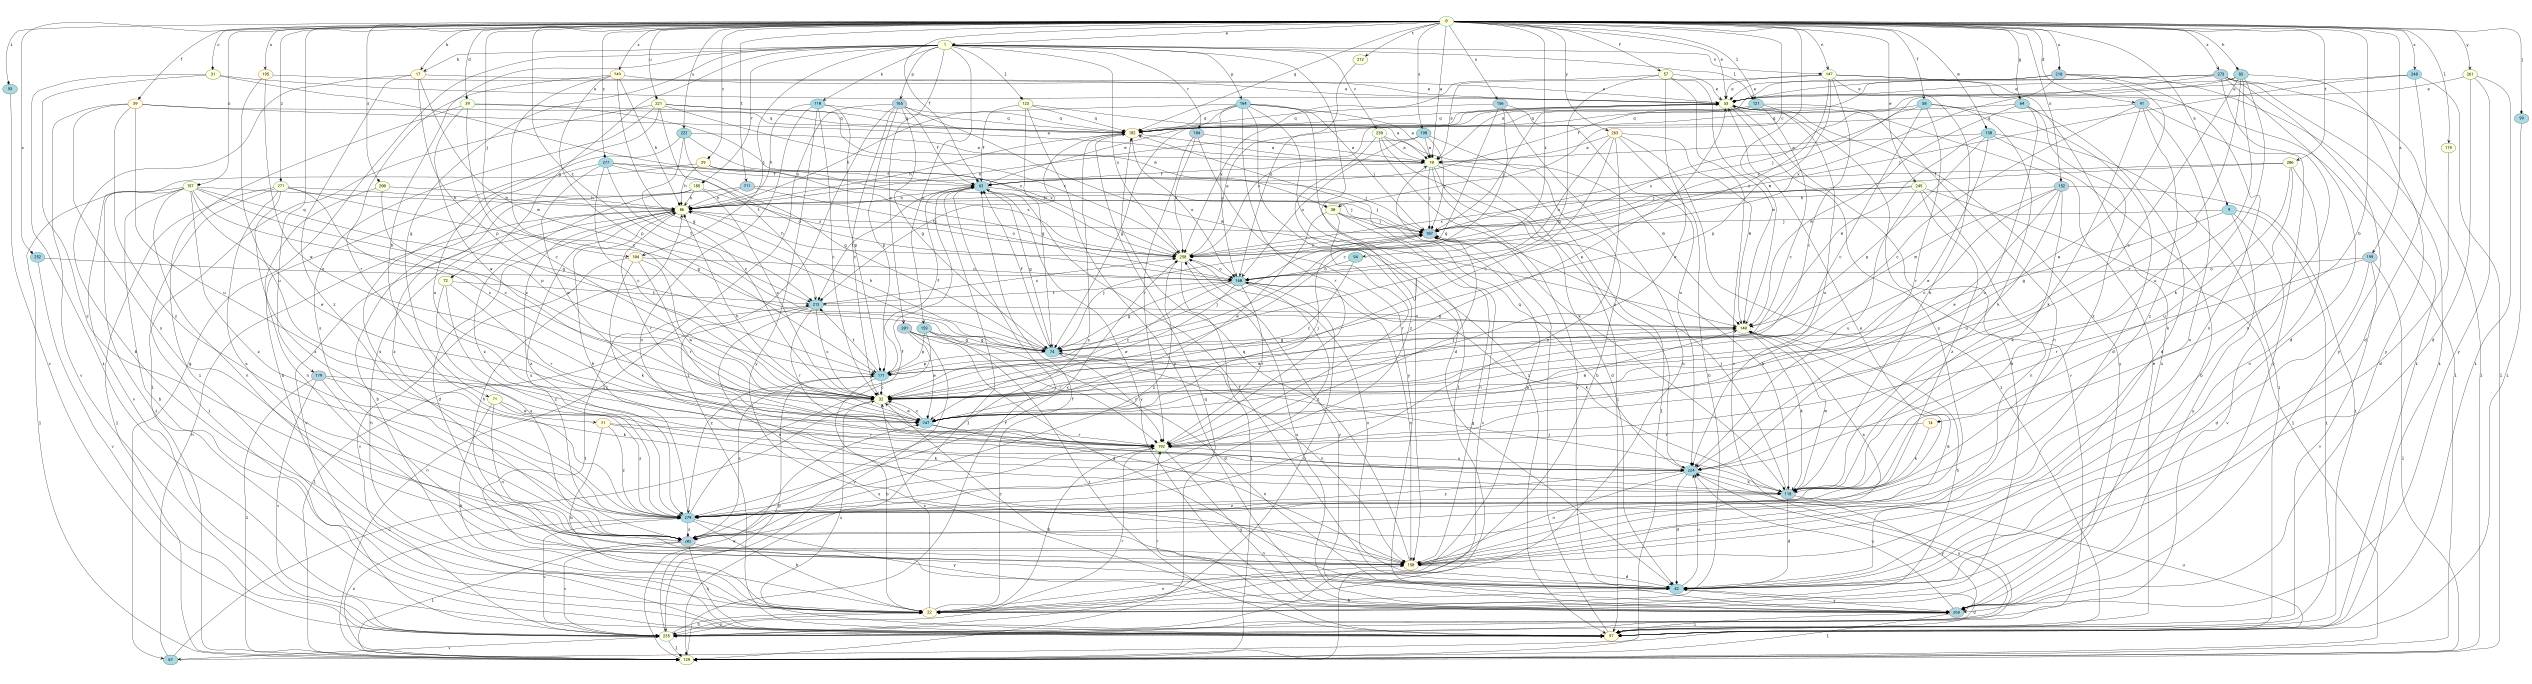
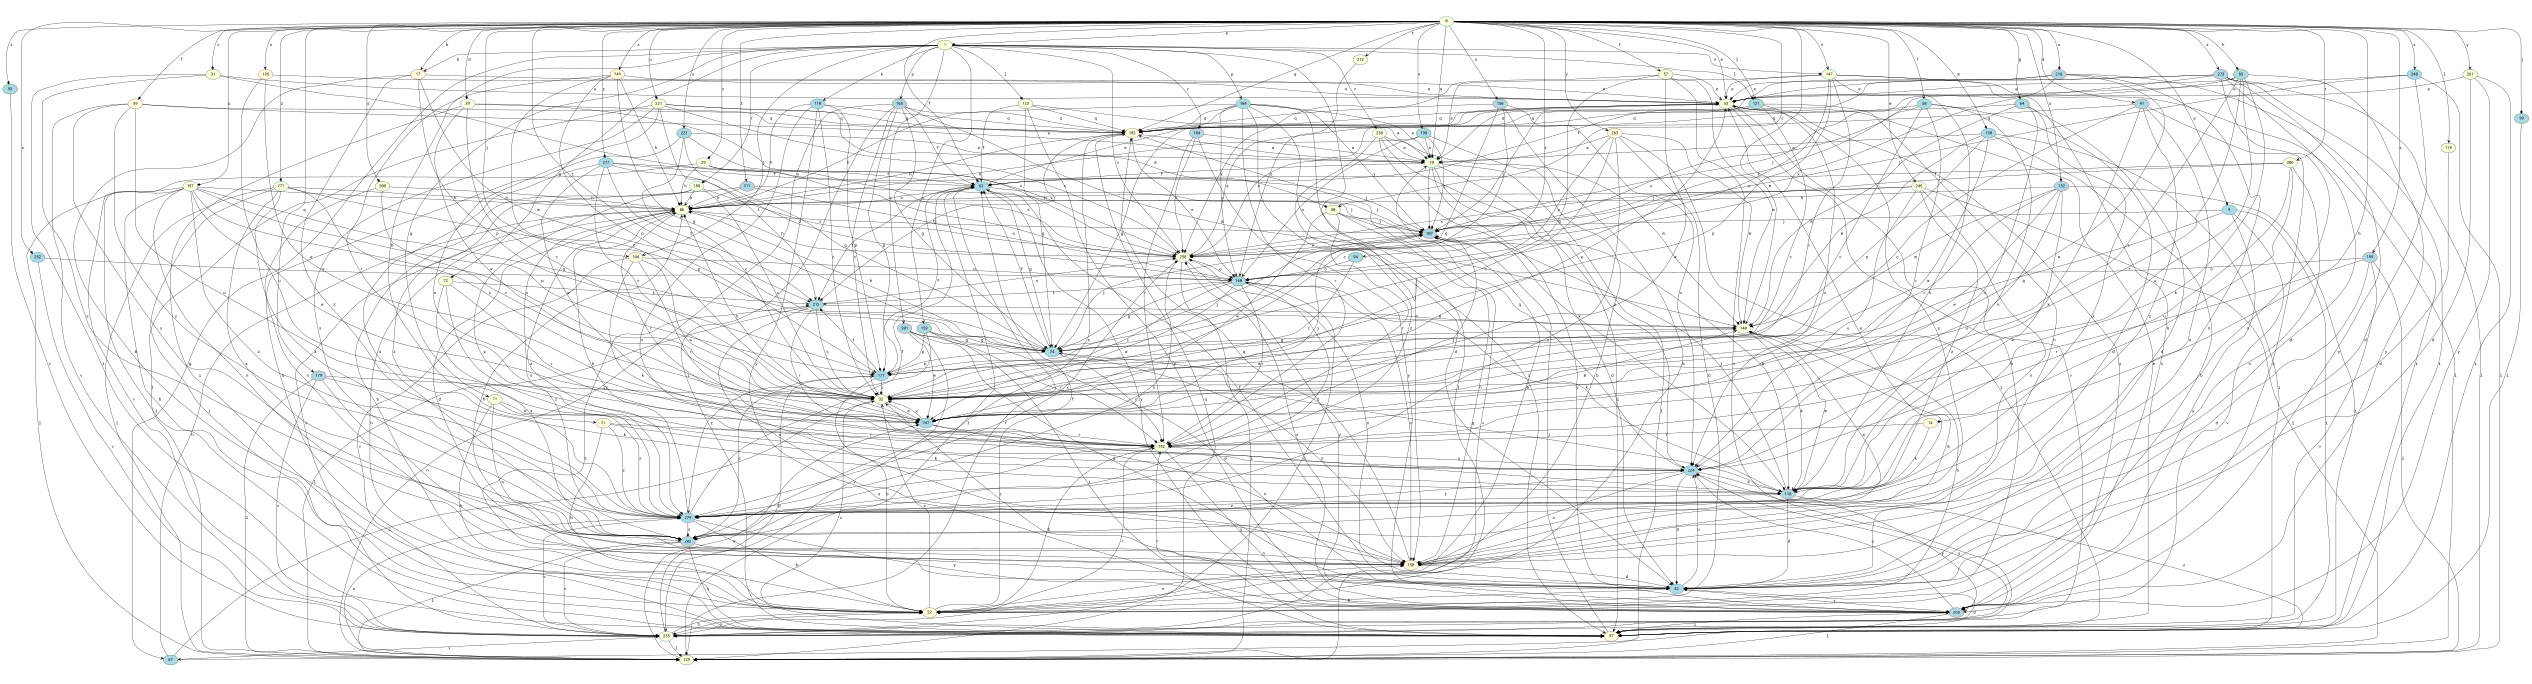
node "29": color brown -> teal
